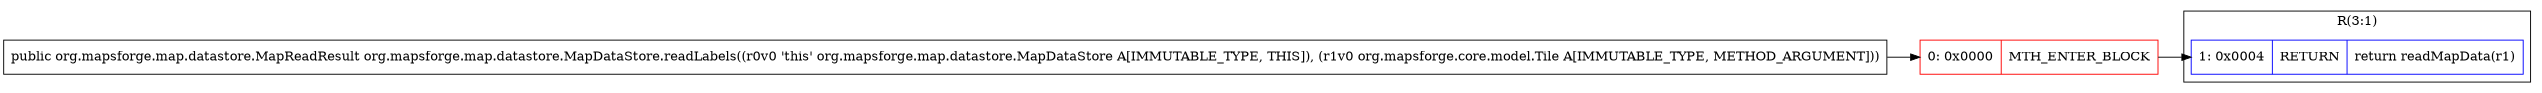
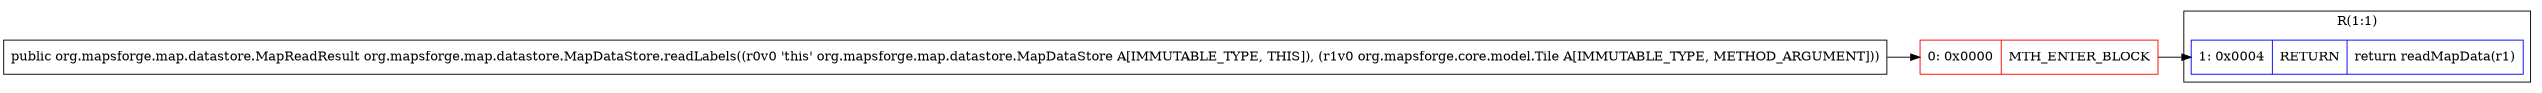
cluster "R(3:1)": label "R(3:1)" -> "R(1:1)"
